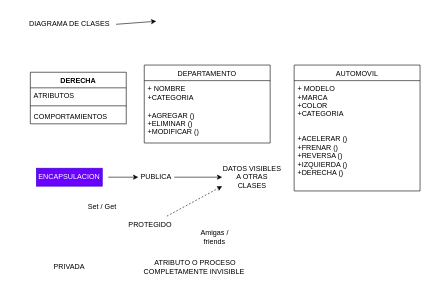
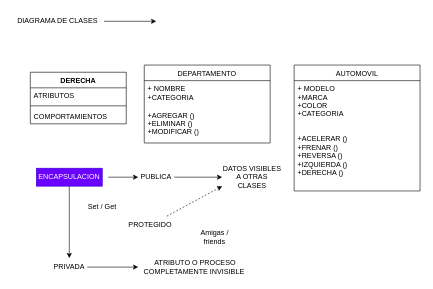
node "DIAGRAMA DE CLASES": moved (69, 24) -> (57, 21)
edge "ENCAPSULACION" -> "PRIVADA": added
edge "PRIVADA" -> "ATRIBUTO O PROCESO COMPLETAMENTE INVISIBLE": added
